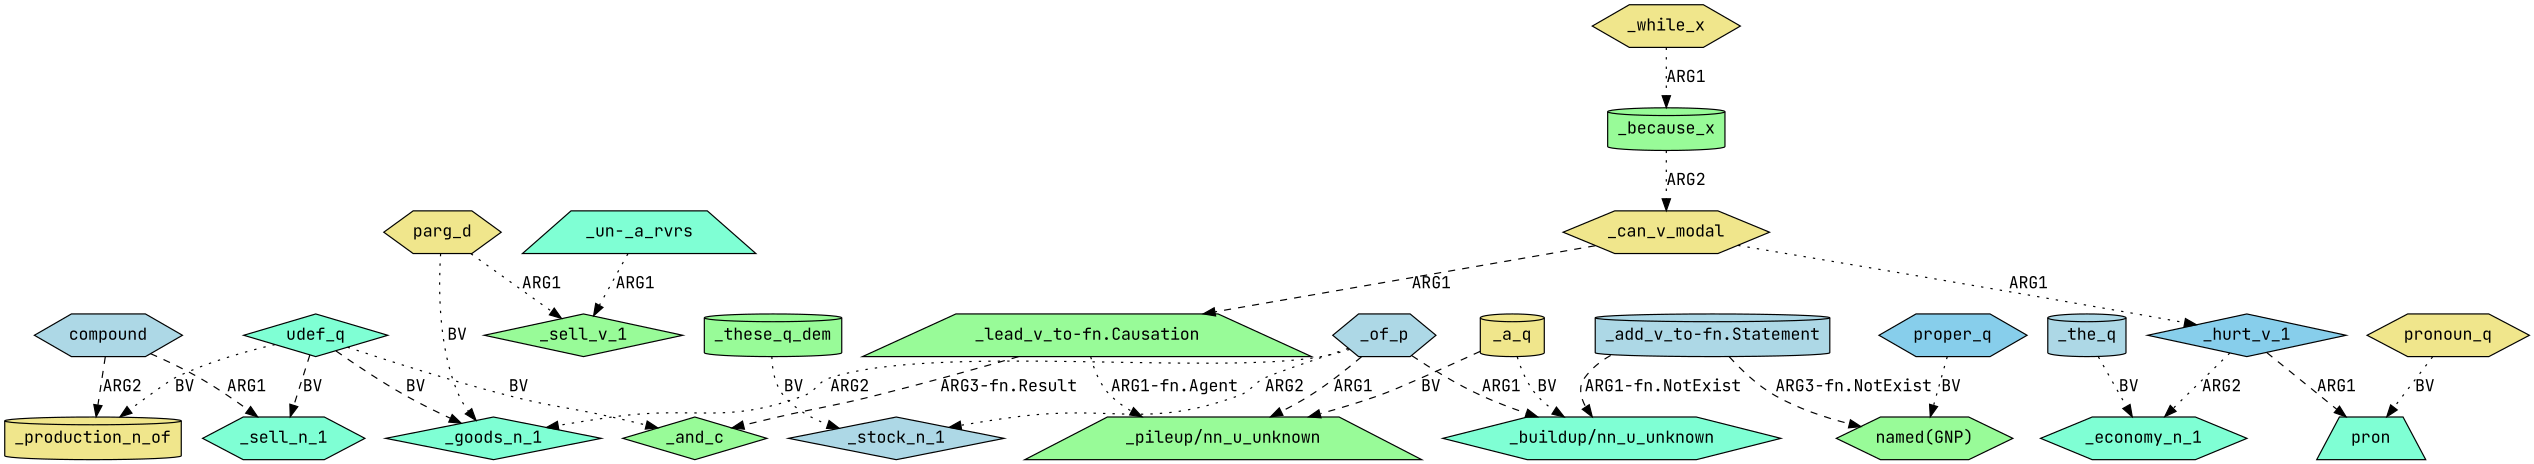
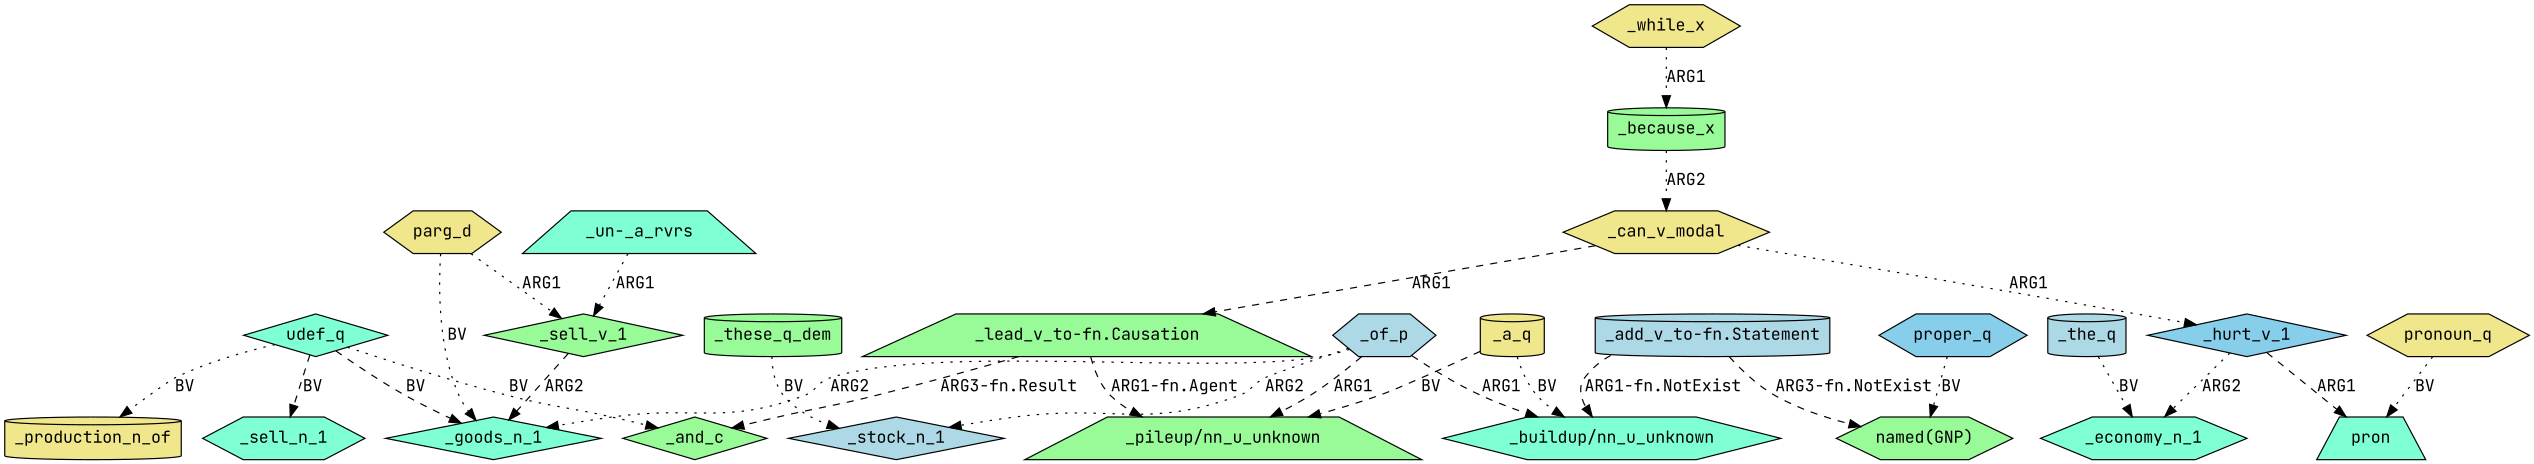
node "compound": removed
edge "_sell_v_1" -> "_goods_n_1": added, label "ARG2"
edge "_lead_v_to-fn.Causation" -> "_pileup/nn_u_unknown": style dotted -> dashed
